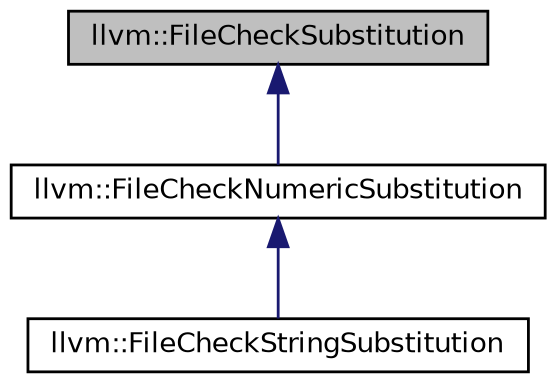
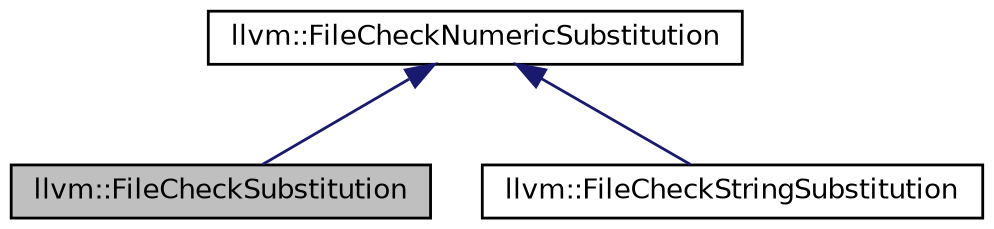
edge "llvm::FileCheckNumericSubstitution" -> "llvm::FileCheckSubstitution": reversed
